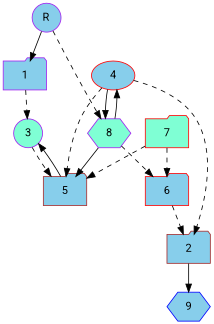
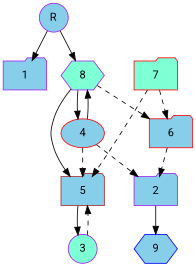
edge "R" -> "8": style dashed -> solid
edge "1" -> "3": removed
node "2": color brown -> purple
